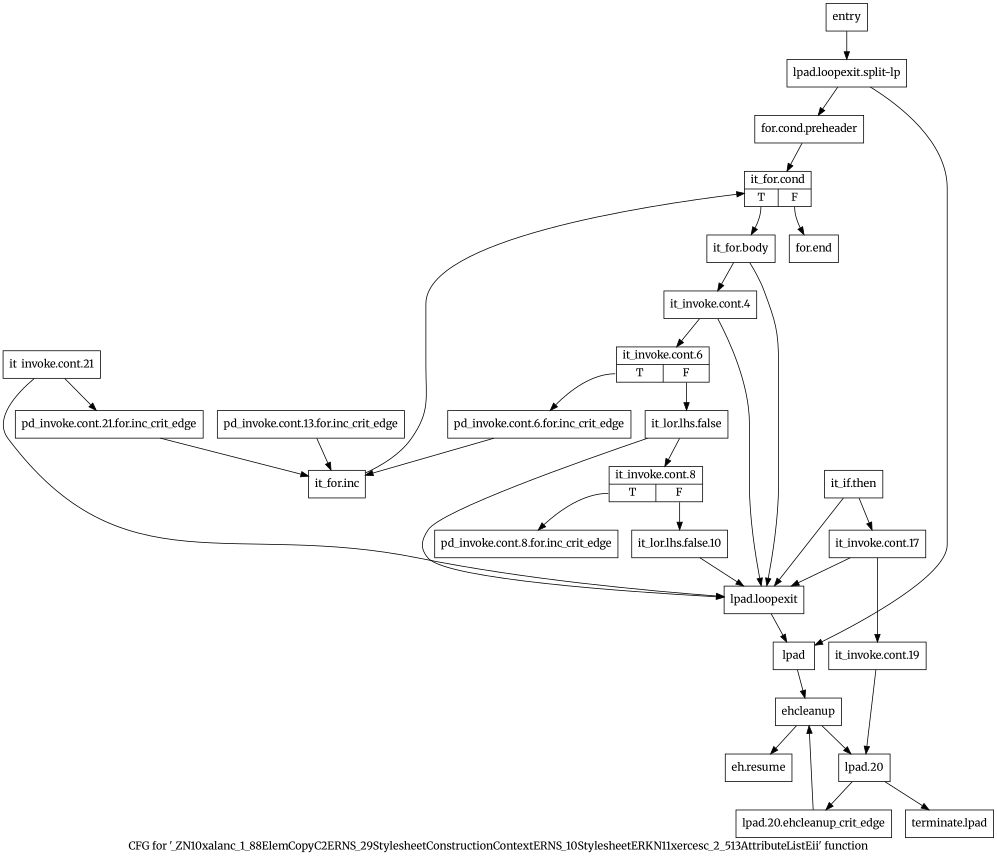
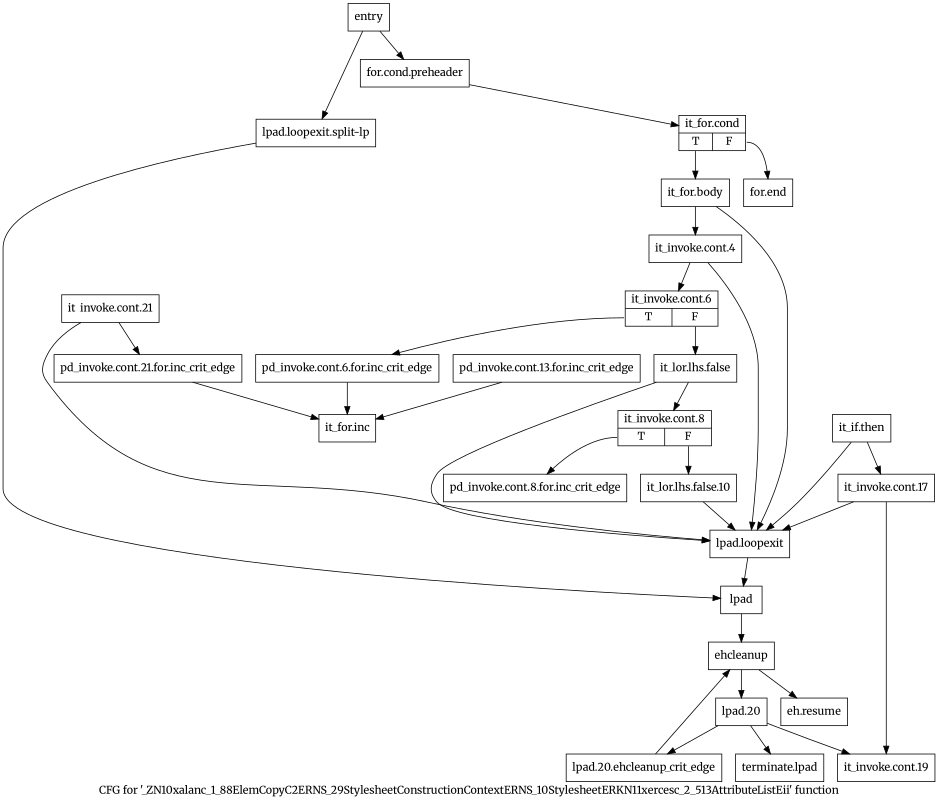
edge "lpad.loopexit.split-lp" -> "for.cond.preheader": now "entry" -> "for.cond.preheader"
edge "it_for.inc" -> "it_for.cond": removed
edge "it_invoke.cont.19" -> "lpad.20": reversed
